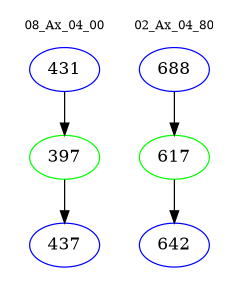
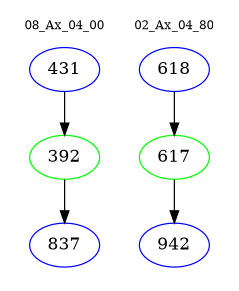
node "688": label "688" -> "618"
node "397": label "397" -> "392"
node "437": label "437" -> "837"
node "642": label "642" -> "942"
